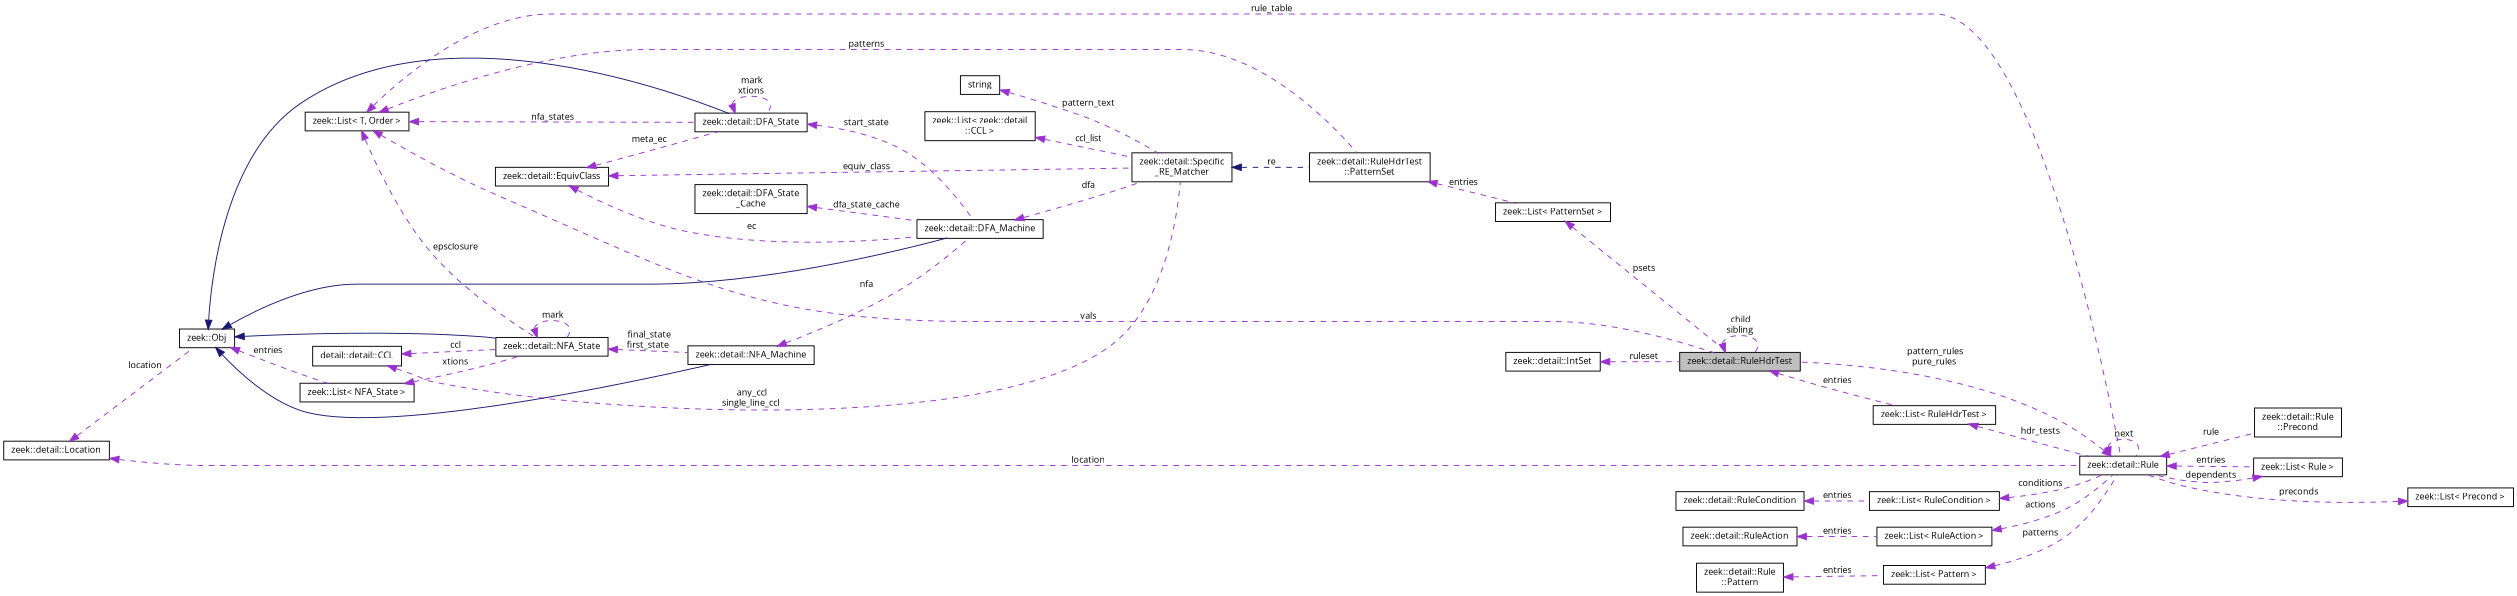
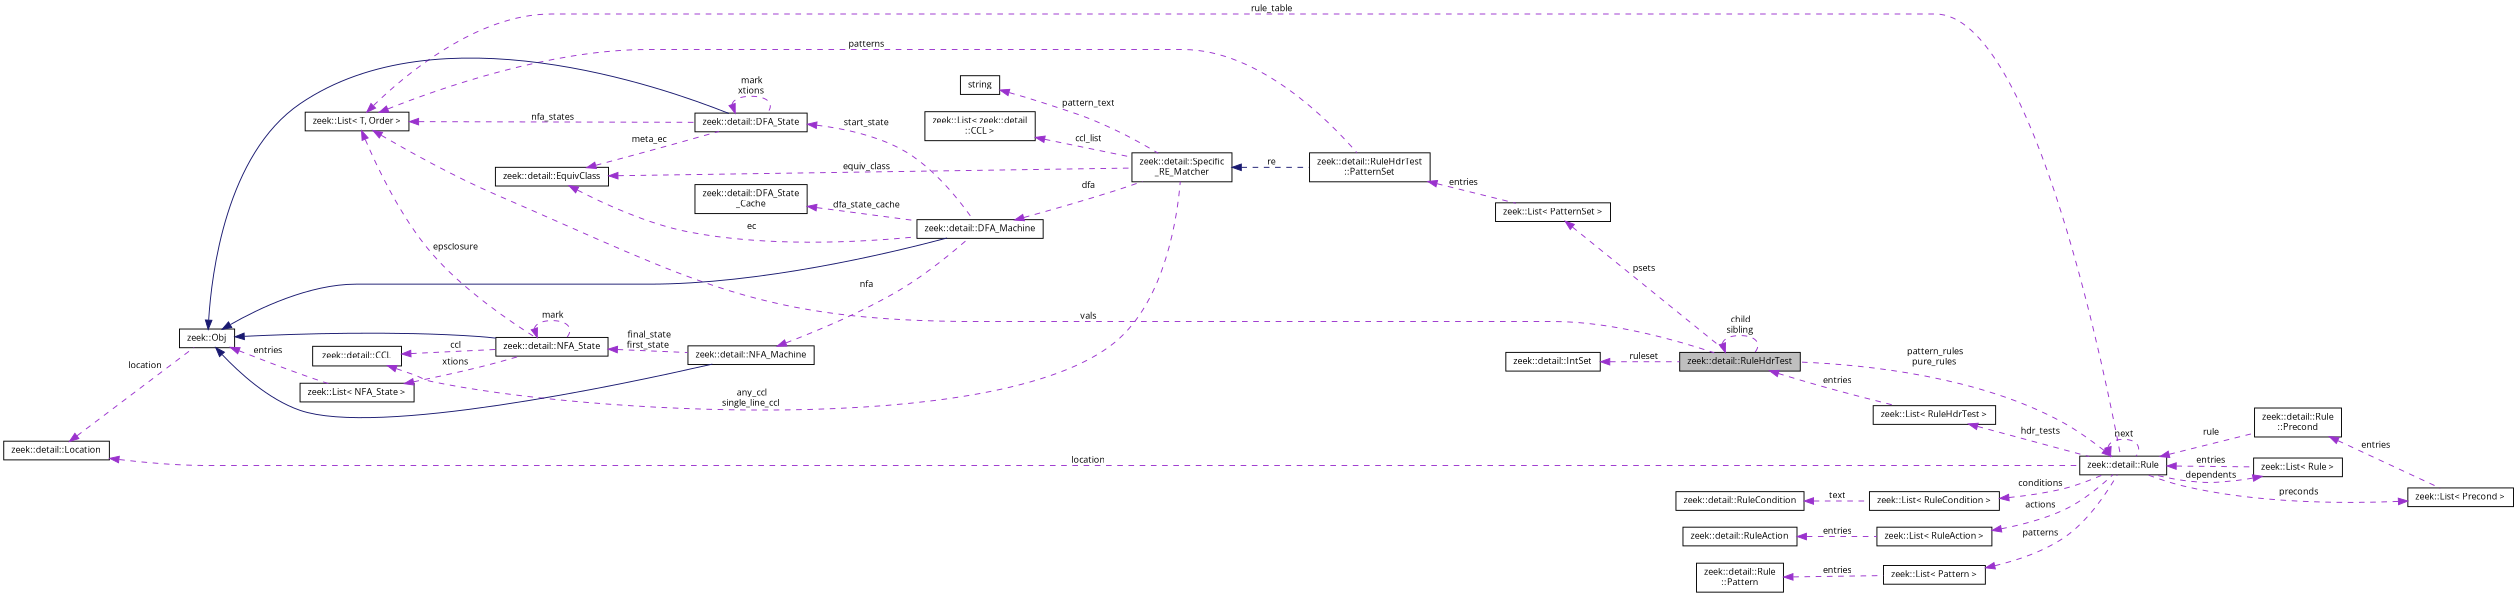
node "detail::detail::CCL": label "detail::detail::CCL" -> "zeek::detail::CCL"
edge "zeek::List< Precond >" -> "zeek::detail::Rule ::Precond": added, label "entries"
edge "zeek::List< RuleCondition >" -> "zeek::detail::RuleCondition": label " entries" -> " text"
